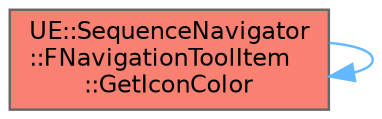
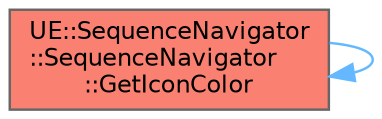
node "UE::SequenceNavigator ::FNavigationToolItem ::GetIconColor": label "UE::SequenceNavigator ::FNavigationToolItem ::GetIconColor" -> "UE::SequenceNavigator ::SequenceNavigator ::GetIconColor"
